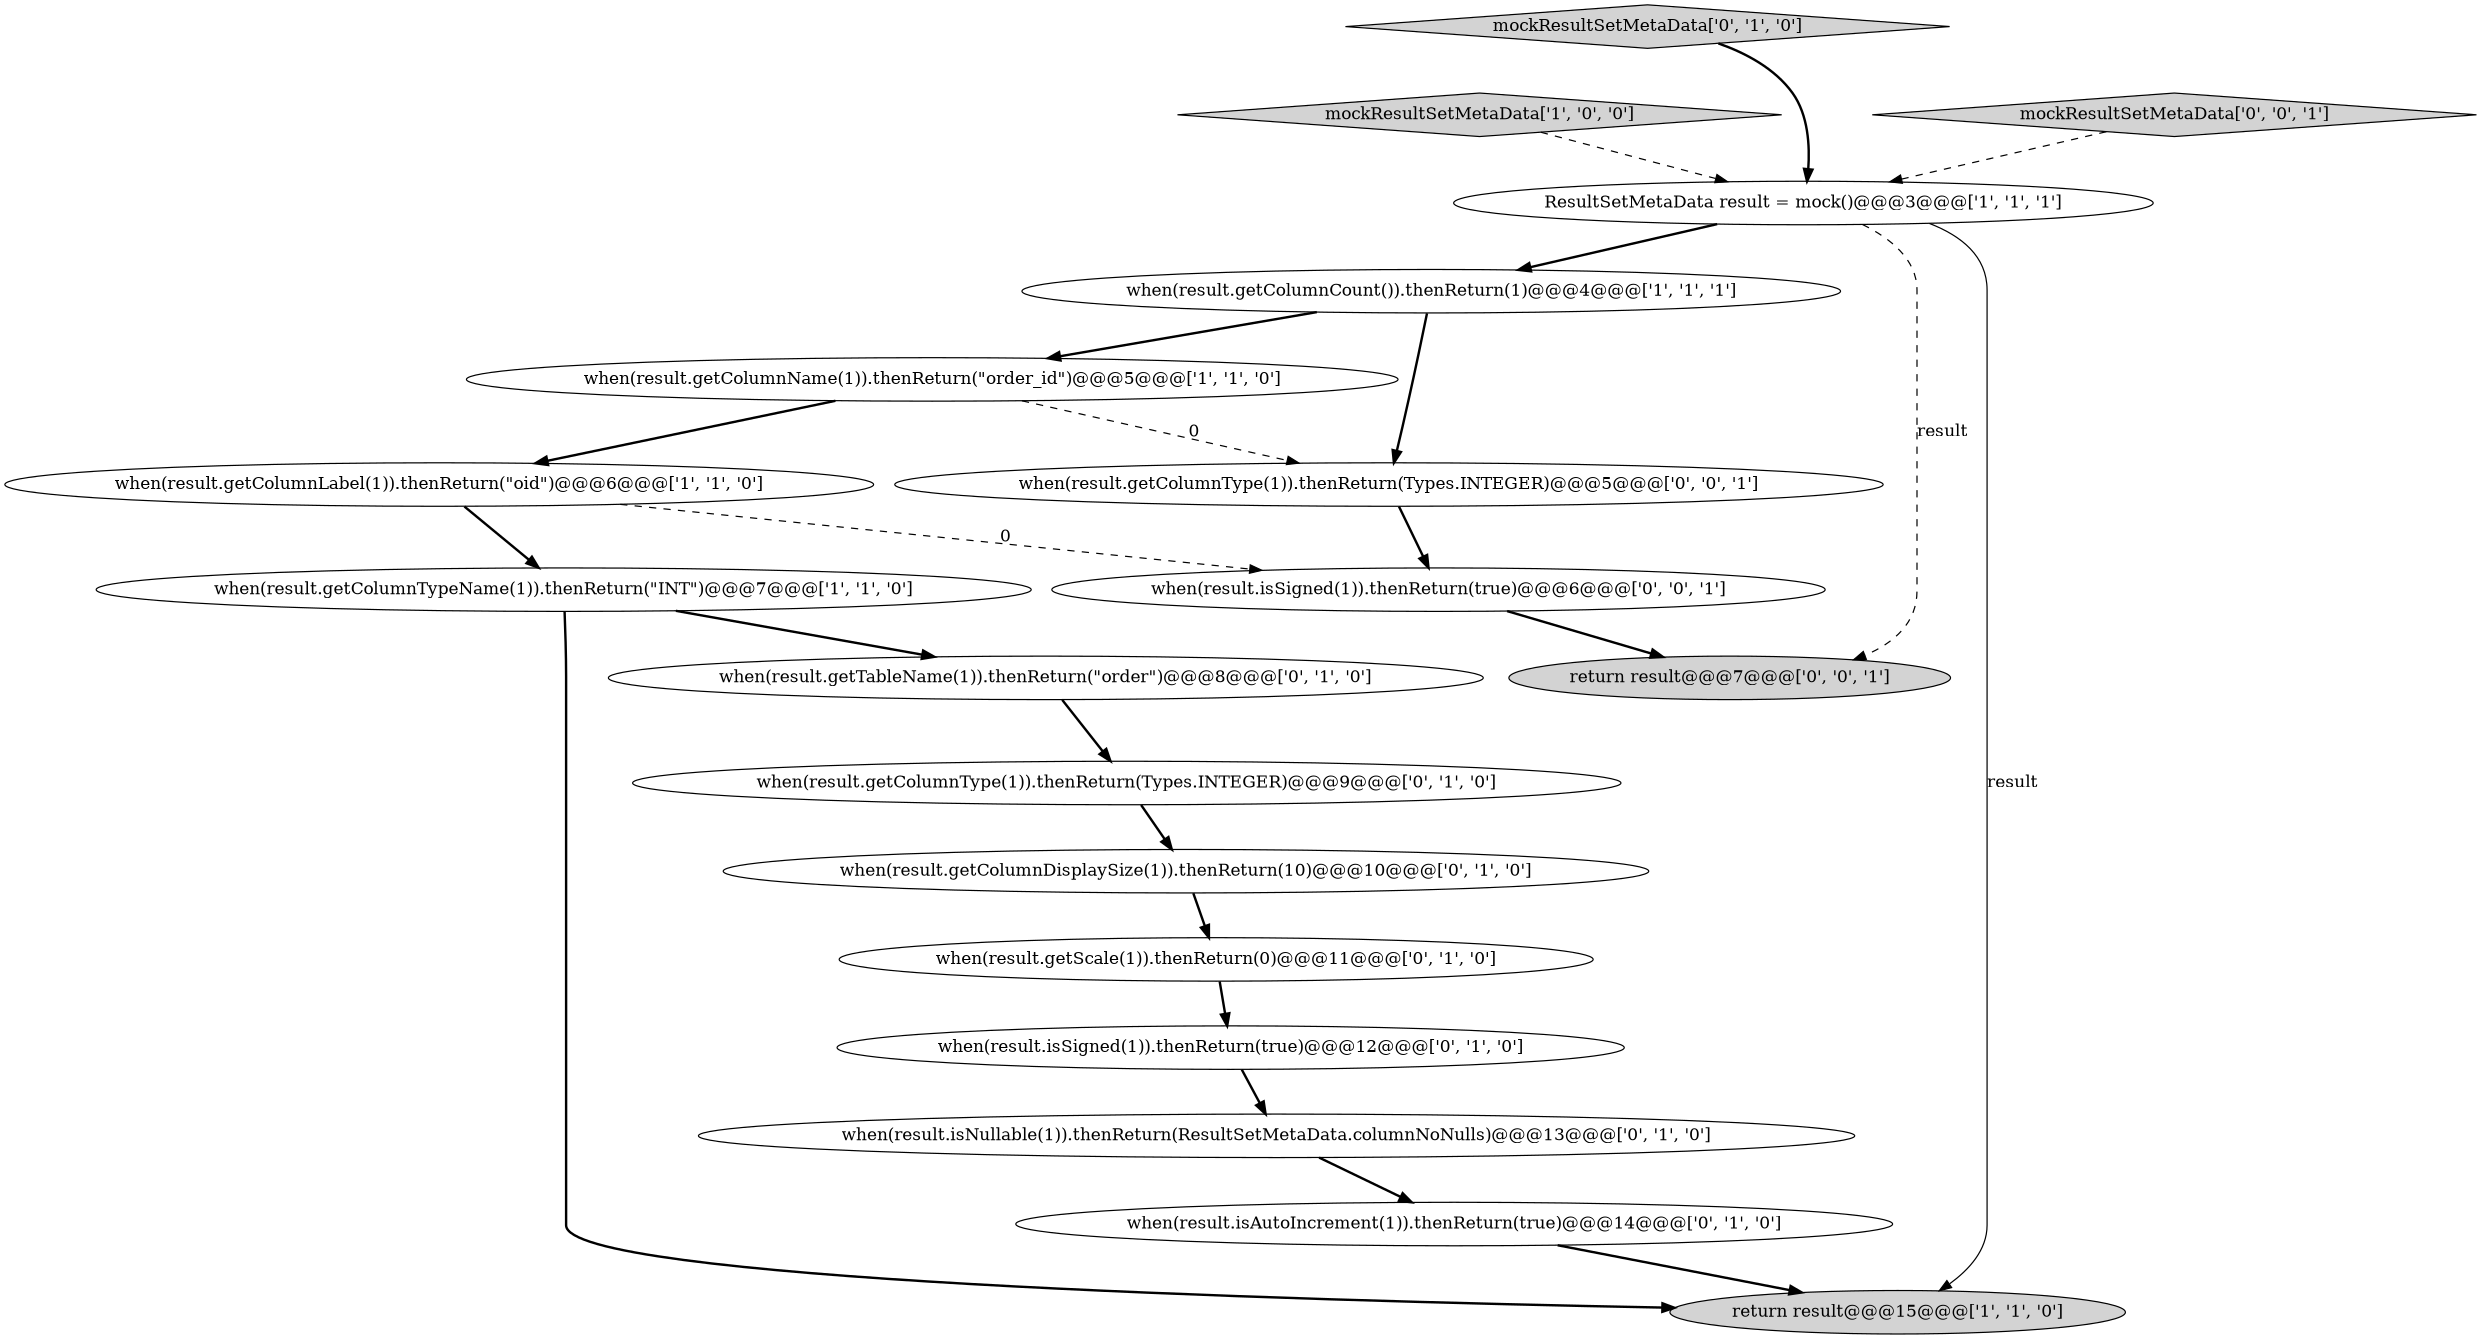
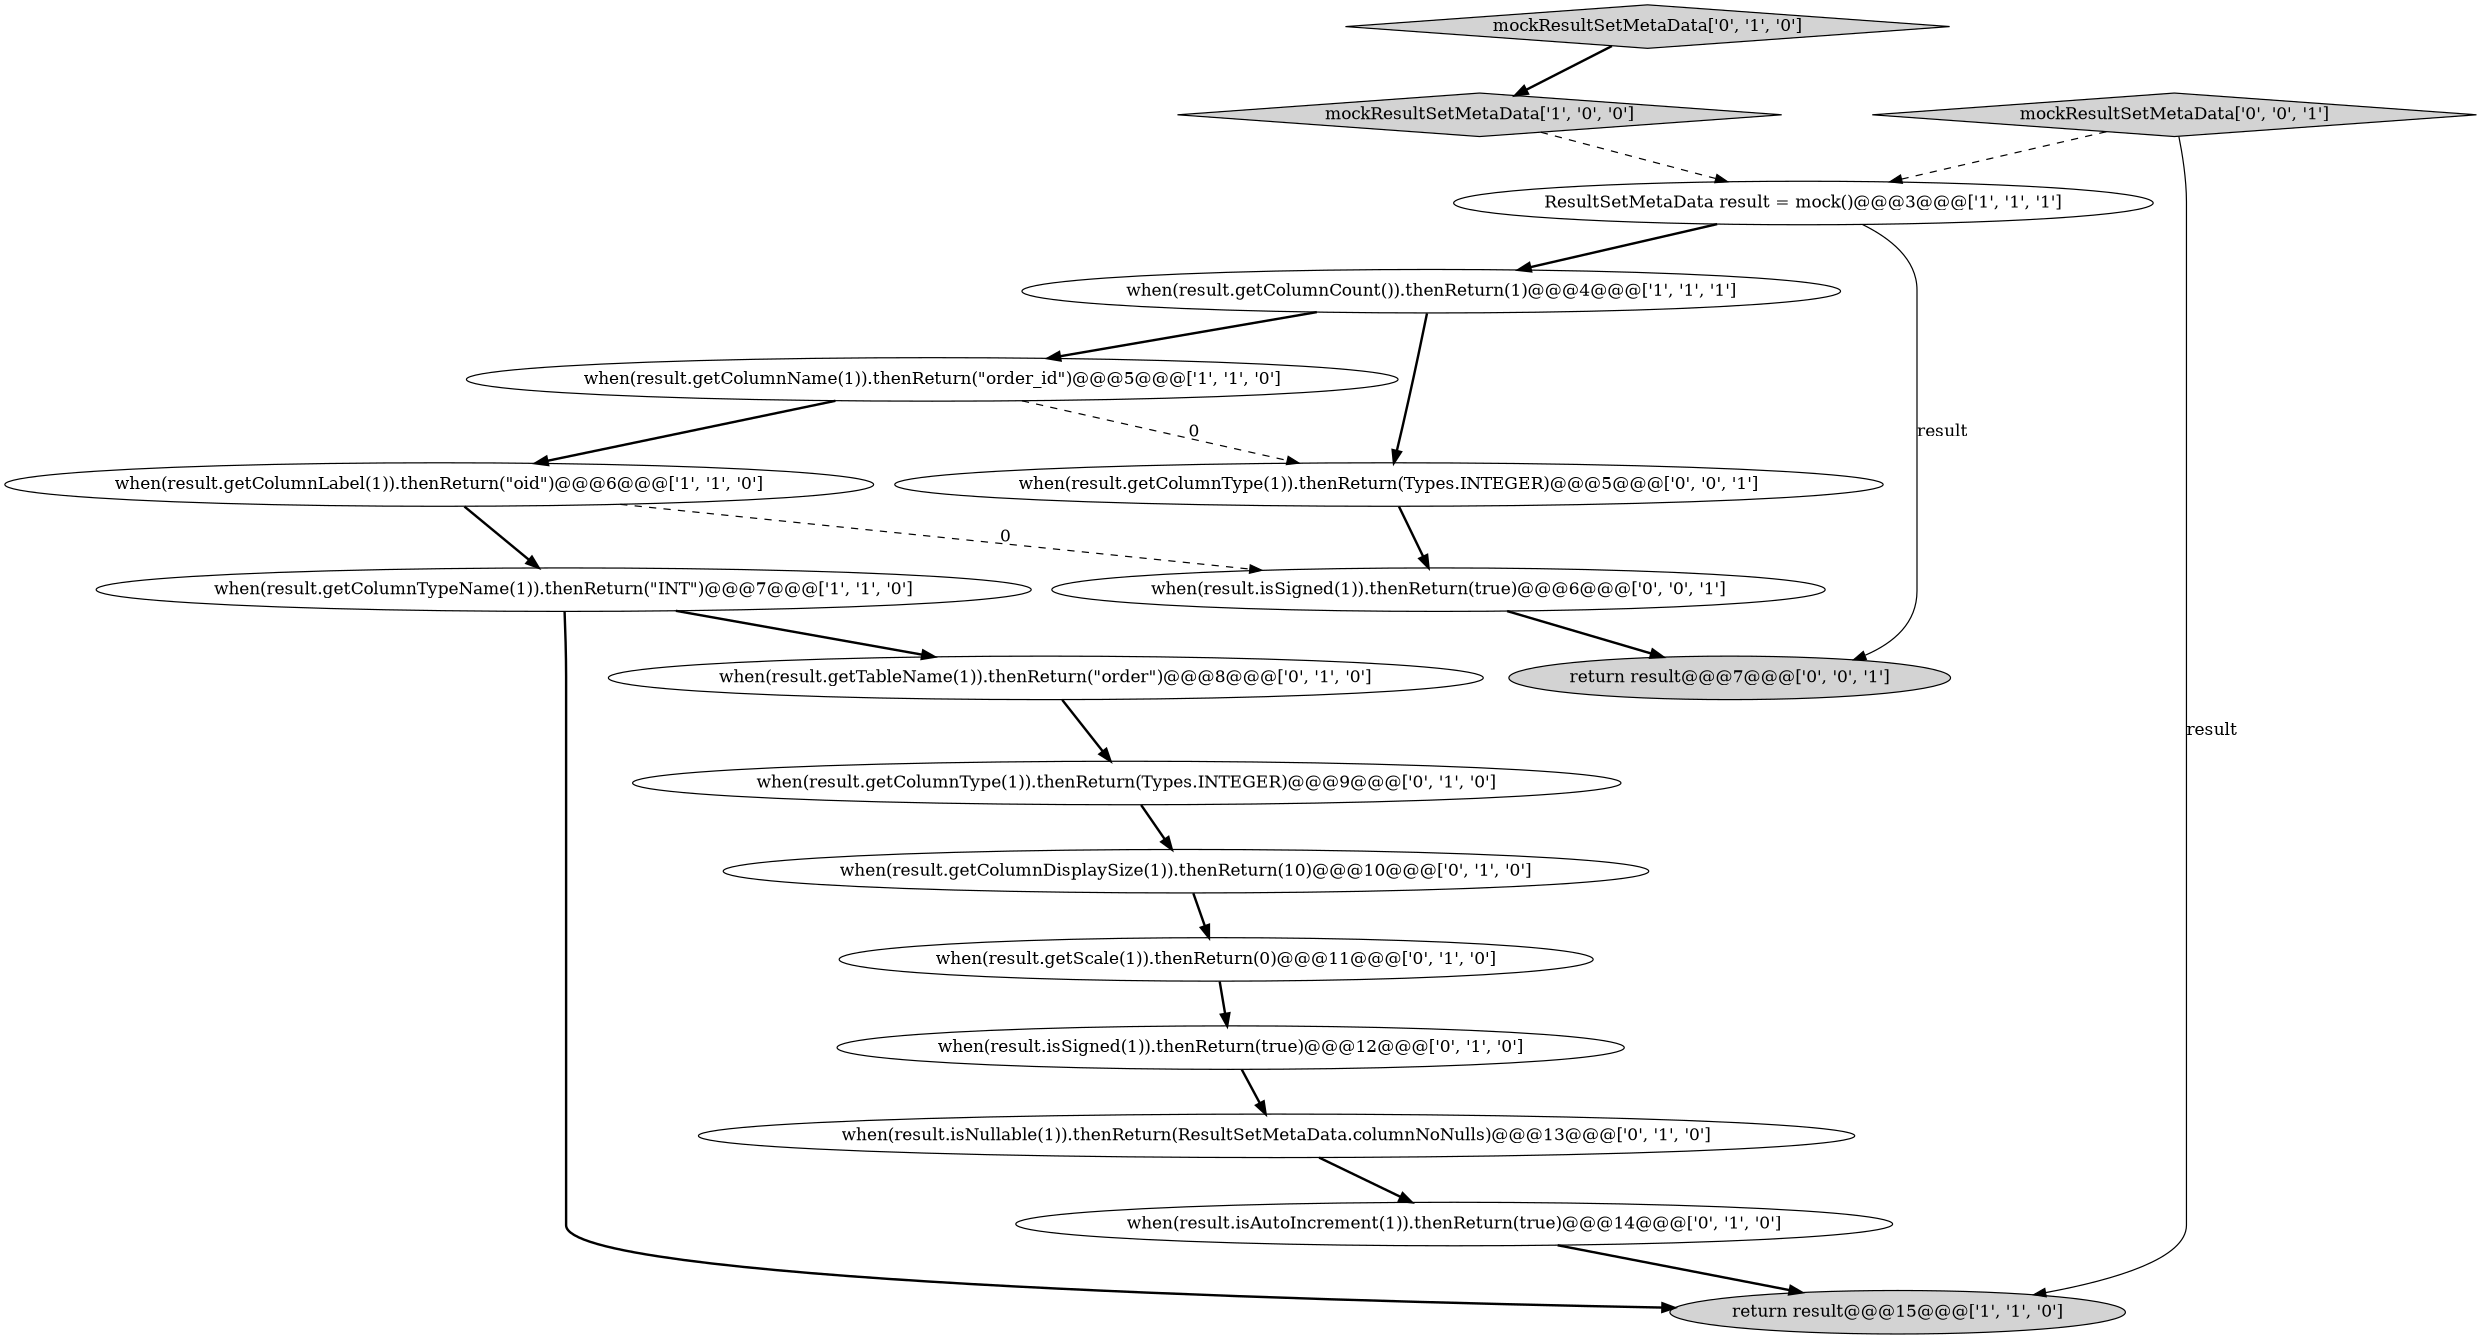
edge "mockResultSetMetaData['0', '1', '0']" -> "ResultSetMetaData result = mock()@@@3@@@['1', '1', '1']": now "mockResultSetMetaData['0', '1', '0']" -> "mockResultSetMetaData['1', '0', '0']"
edge "ResultSetMetaData result = mock()@@@3@@@['1', '1', '1']" -> "return result@@@7@@@['0', '0', '1']": style dashed -> solid
edge "ResultSetMetaData result = mock()@@@3@@@['1', '1', '1']" -> "return result@@@15@@@['1', '1', '0']": now "mockResultSetMetaData['0', '0', '1']" -> "return result@@@15@@@['1', '1', '0']"
